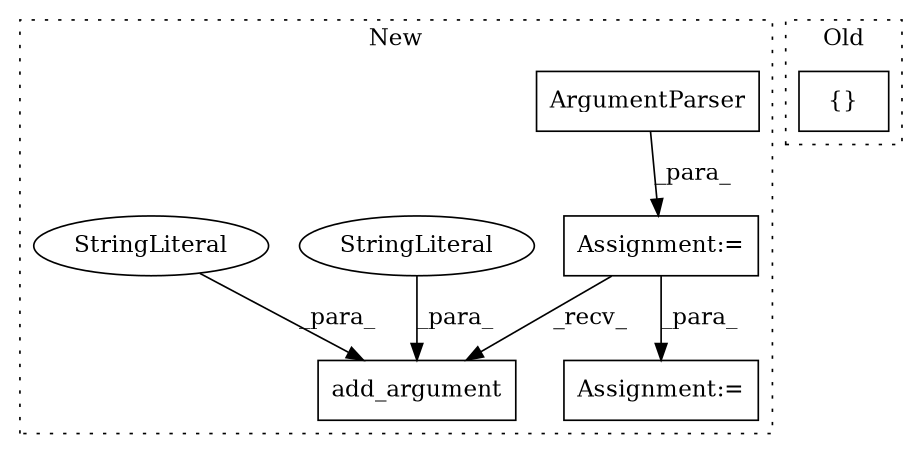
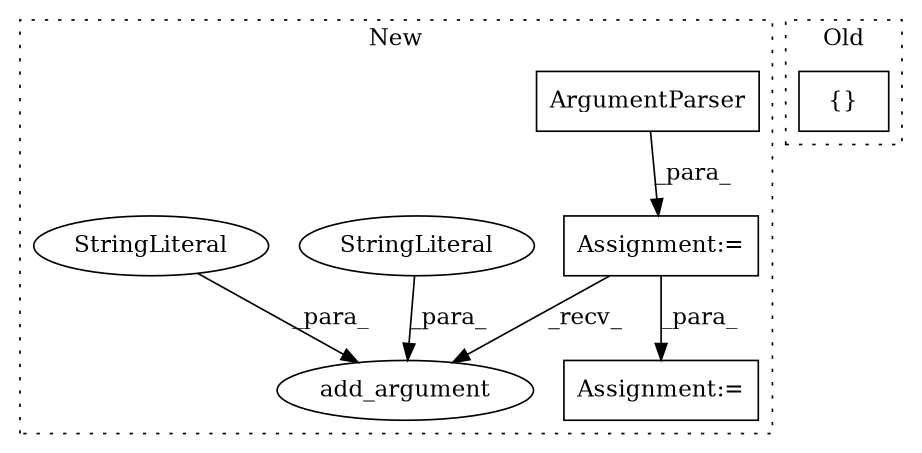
node "add_argument": shape box -> ellipse
